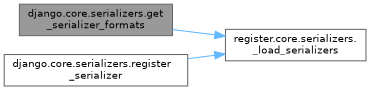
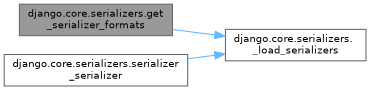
node "register.core.serializers. _load_serializers": label "register.core.serializers. _load_serializers" -> "django.core.serializers. _load_serializers"
node "django.core.serializers.register _serializer": label "django.core.serializers.register _serializer" -> "django.core.serializers.serializer _serializer"
